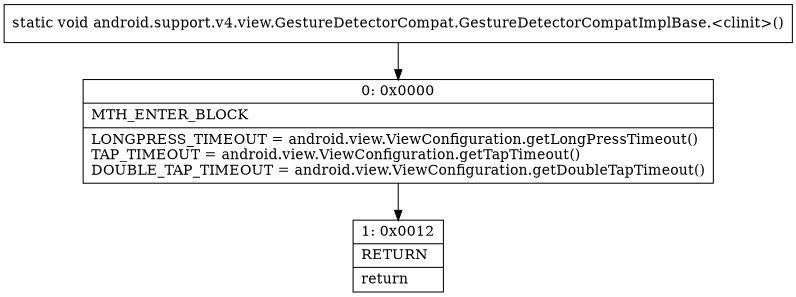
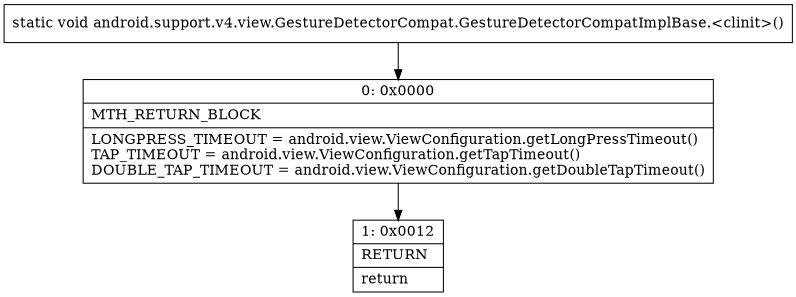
node "0: 0x0000": text "MTH_ENTER_BLOCK" -> "MTH_RETURN_BLOCK"
